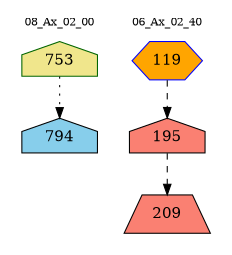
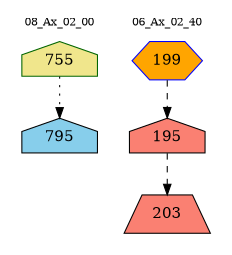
node "753": label "753" -> "755"
node "119": label "119" -> "199"
node "794": label "794" -> "795"
node "209": label "209" -> "203"
